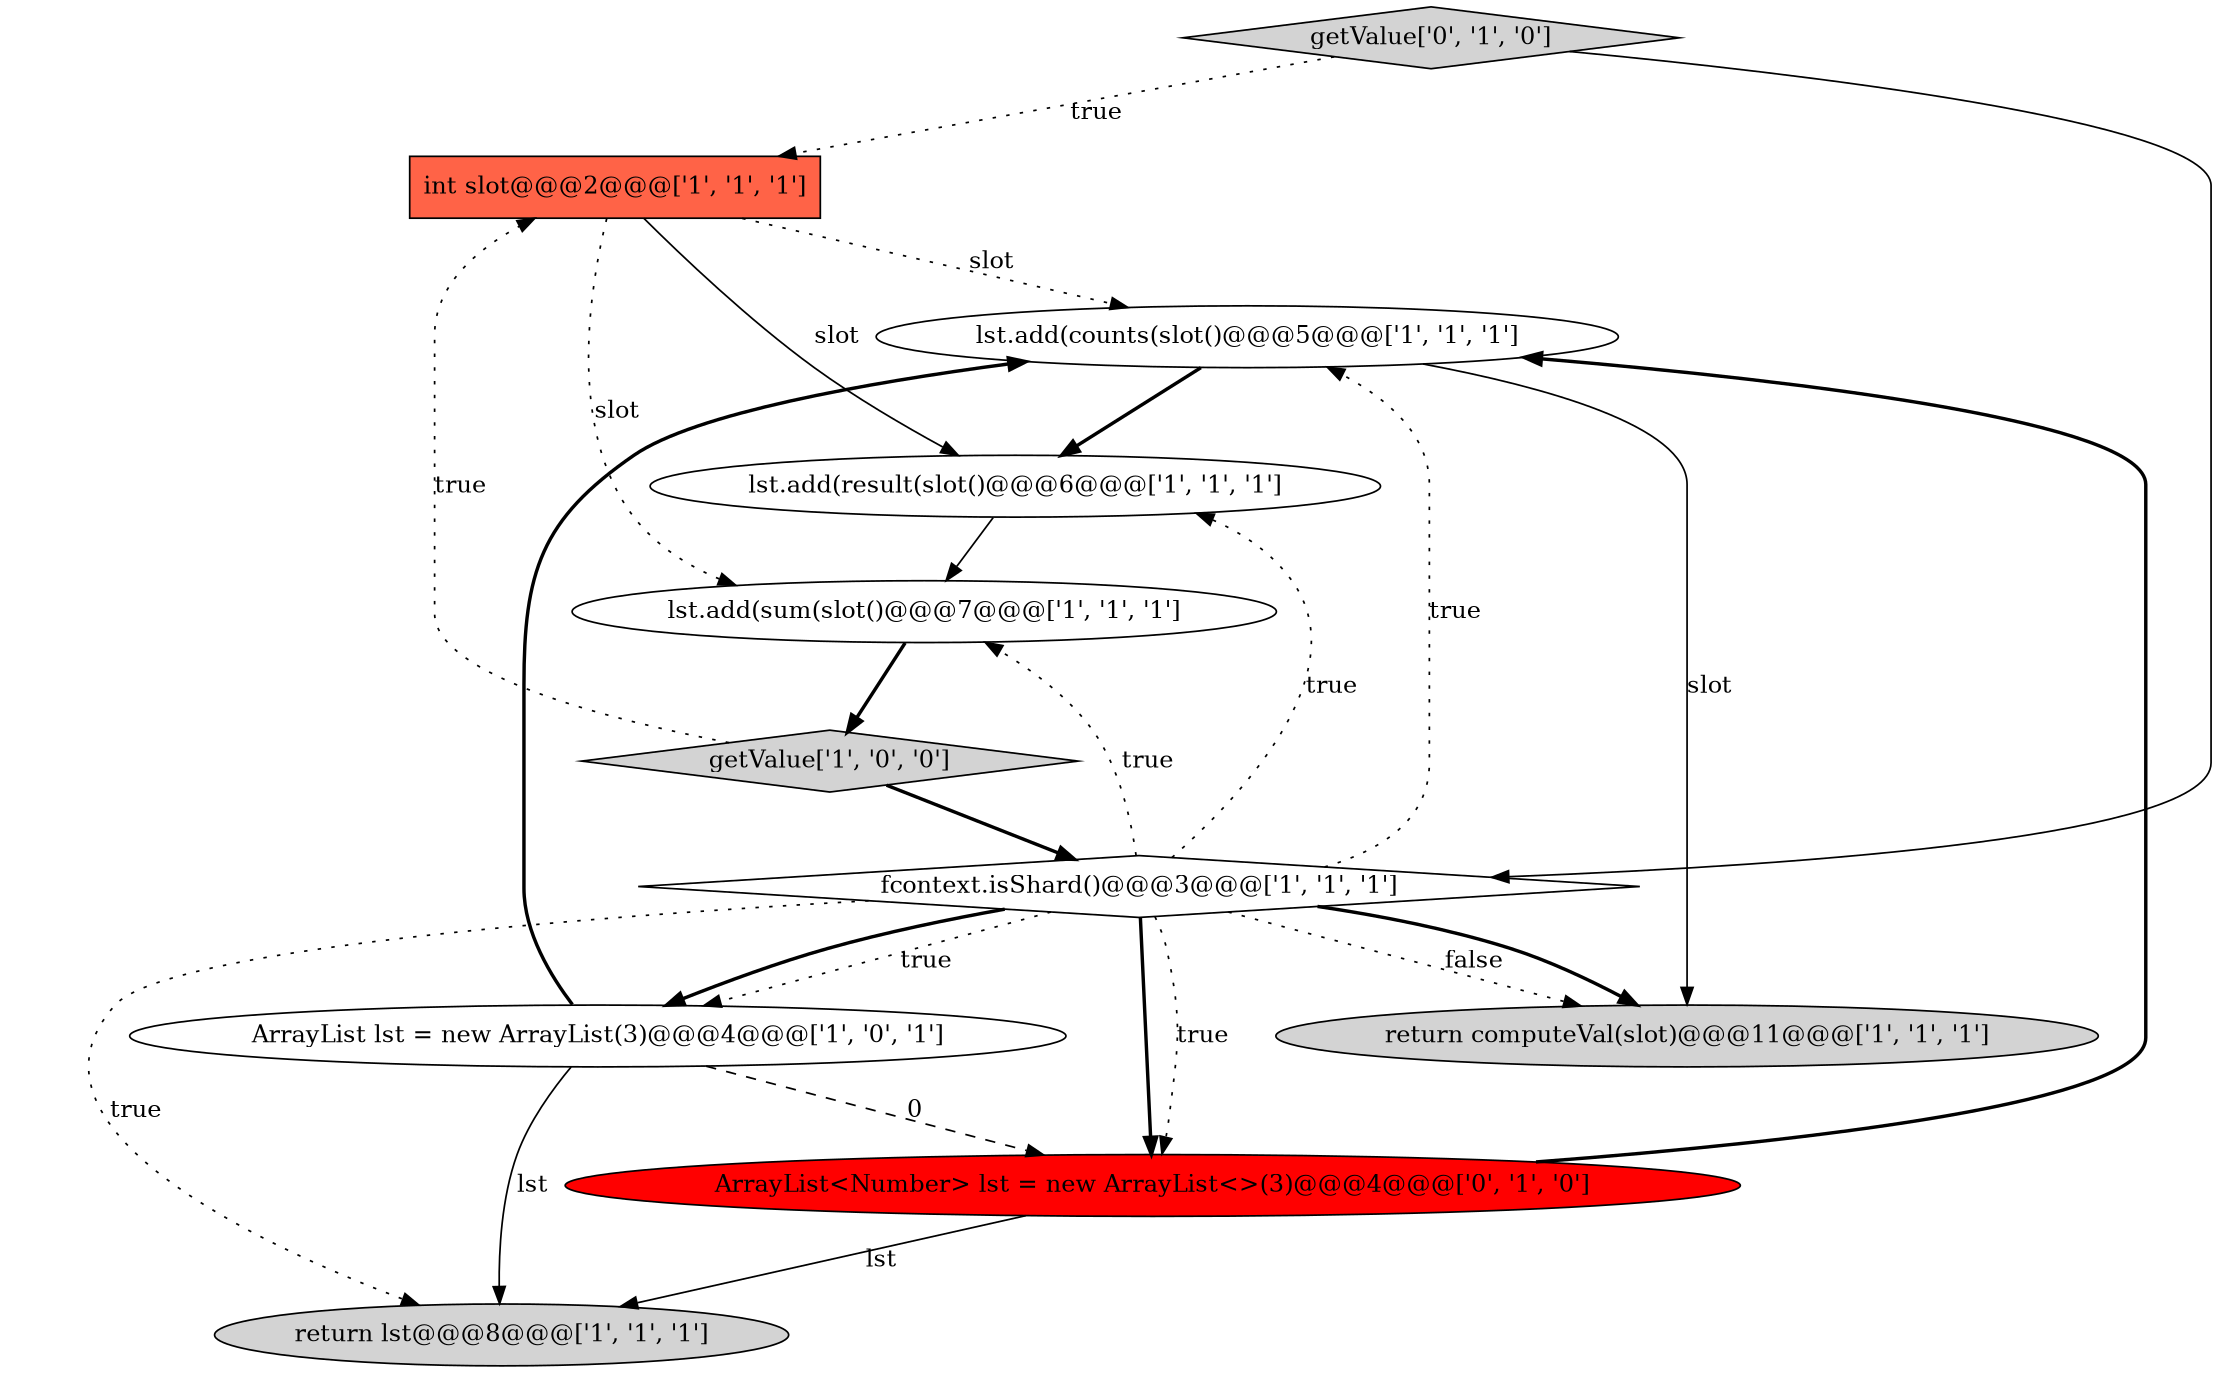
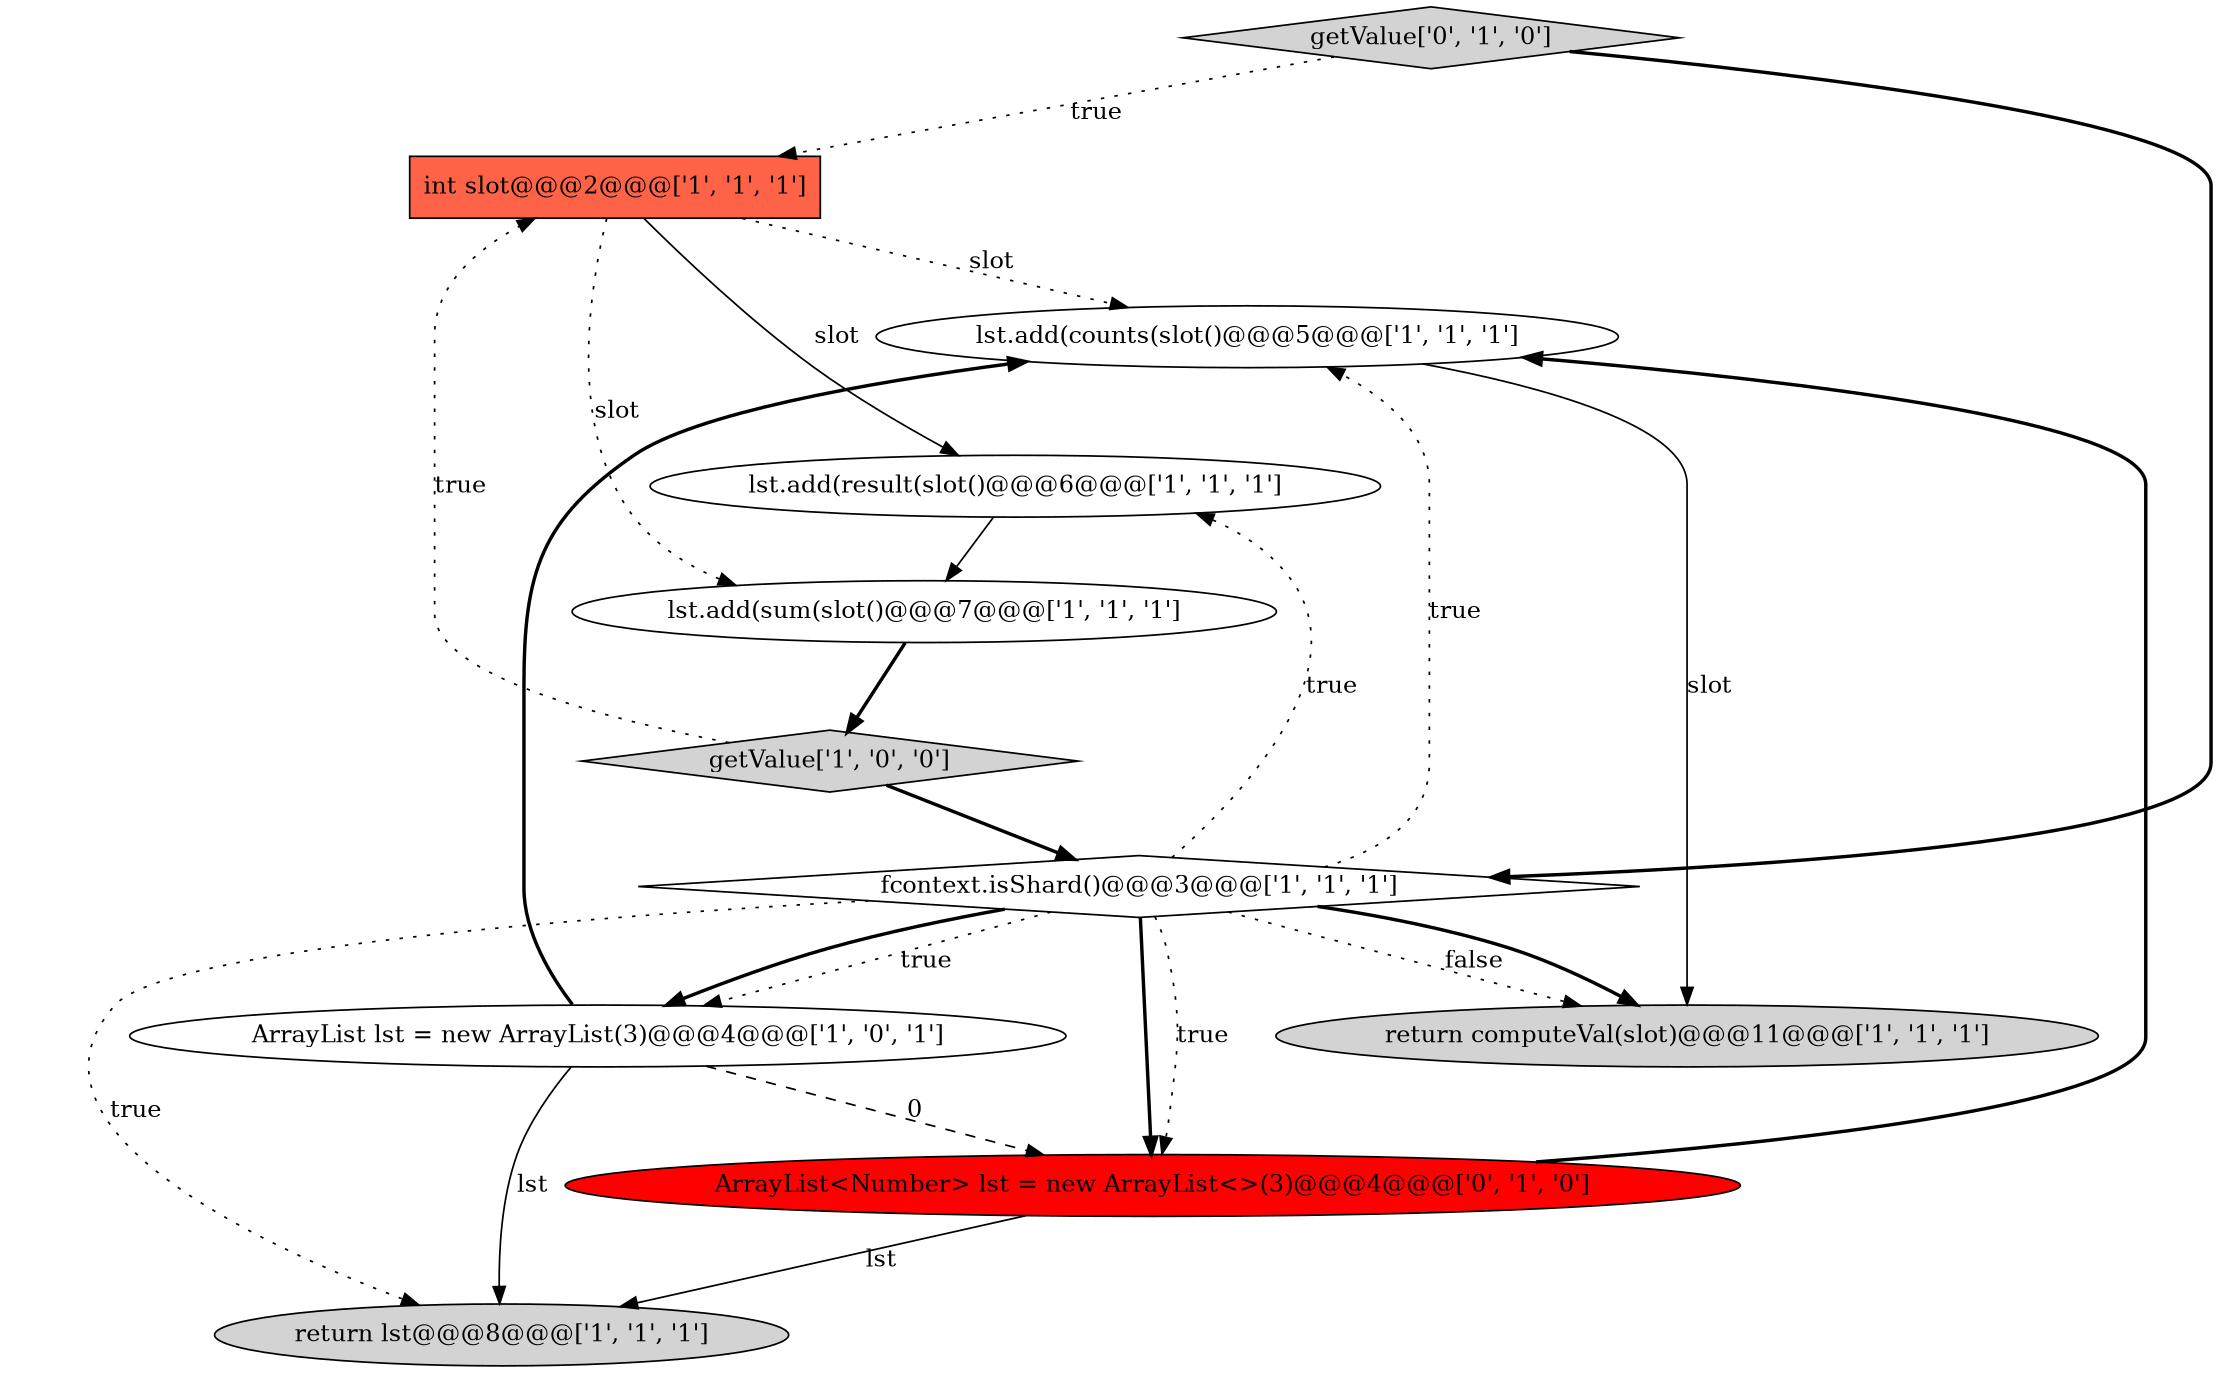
edge "lst.add(counts(slot()@@@5@@@['1', '1', '1']" -> "lst.add(result(slot()@@@6@@@['1', '1', '1']": removed
edge "getValue['0', '1', '0']" -> "fcontext.isShard()@@@3@@@['1', '1', '1']": style solid -> bold
edge "fcontext.isShard()@@@3@@@['1', '1', '1']" -> "lst.add(sum(slot()@@@7@@@['1', '1', '1']": removed, label "true"
